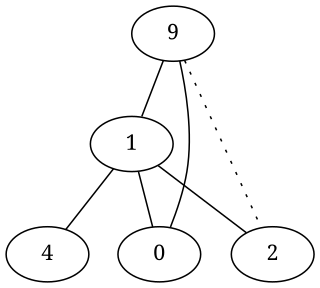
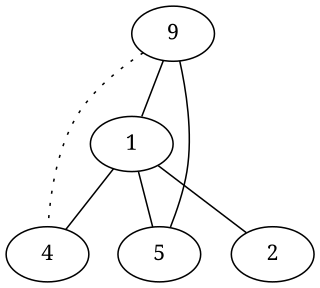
edge "9" -- "2": now "9" -- "4"
node "0": label "0" -> "5"
